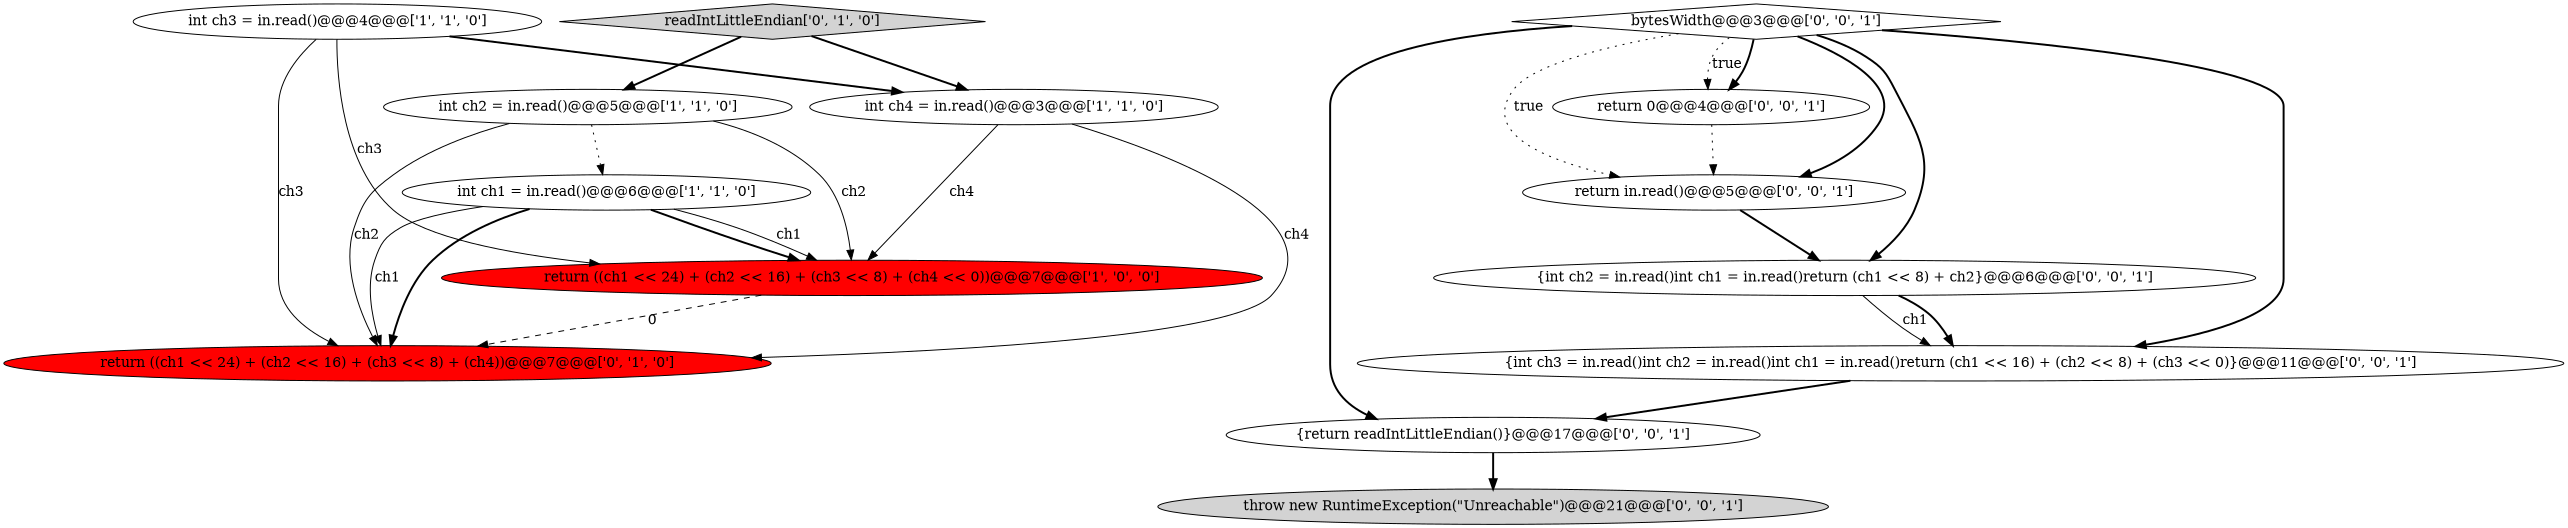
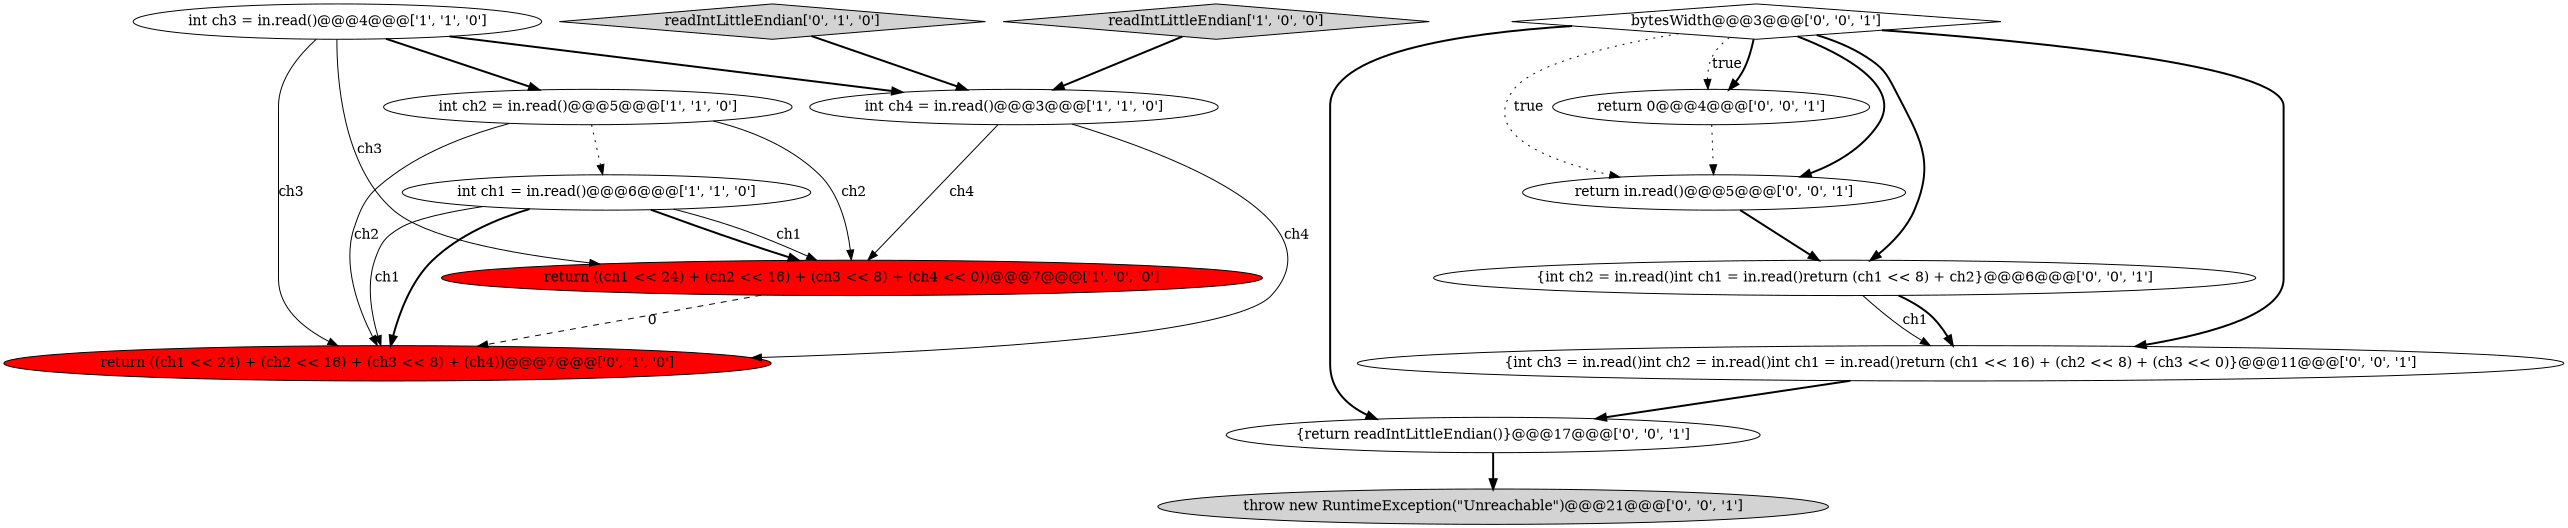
node "readIntLittleEndian['1', '0', '0']": added
edge "readIntLittleEndian['0', '1', '0']" -> "int ch2 = in.read()@@@5@@@['1', '1', '0']": now "int ch3 = in.read()@@@4@@@['1', '1', '0']" -> "int ch2 = in.read()@@@5@@@['1', '1', '0']"
